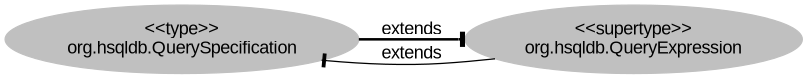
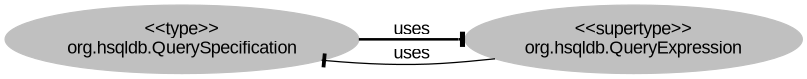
edge "<<type>> org.hsqldb.QuerySpecification" -> "<<supertype>> org.hsqldb.QueryExpression": label "extends" -> "uses"
edge "<<supertype>> org.hsqldb.QueryExpression" -> "<<type>> org.hsqldb.QuerySpecification": label "extends" -> "uses"
